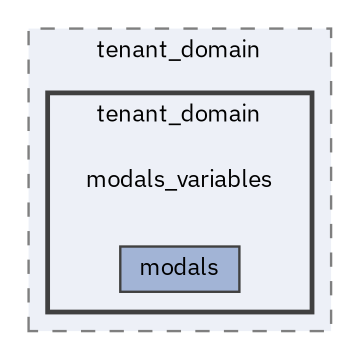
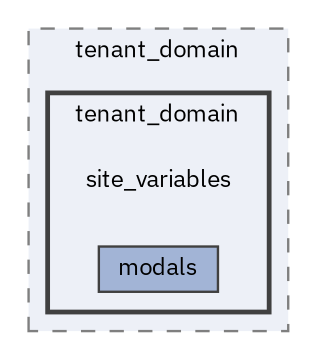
node "modals_variables": label "modals_variables" -> "site_variables"
